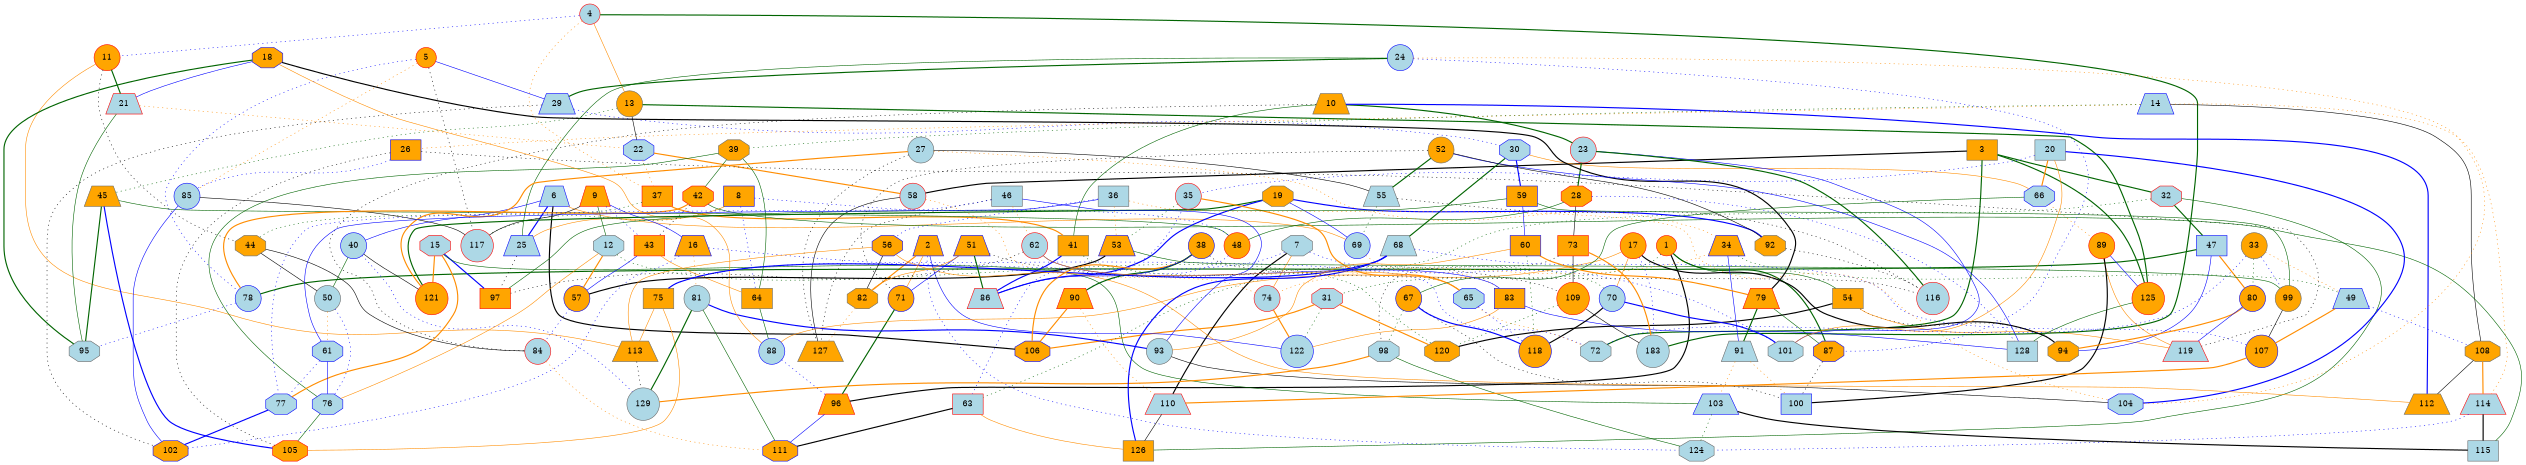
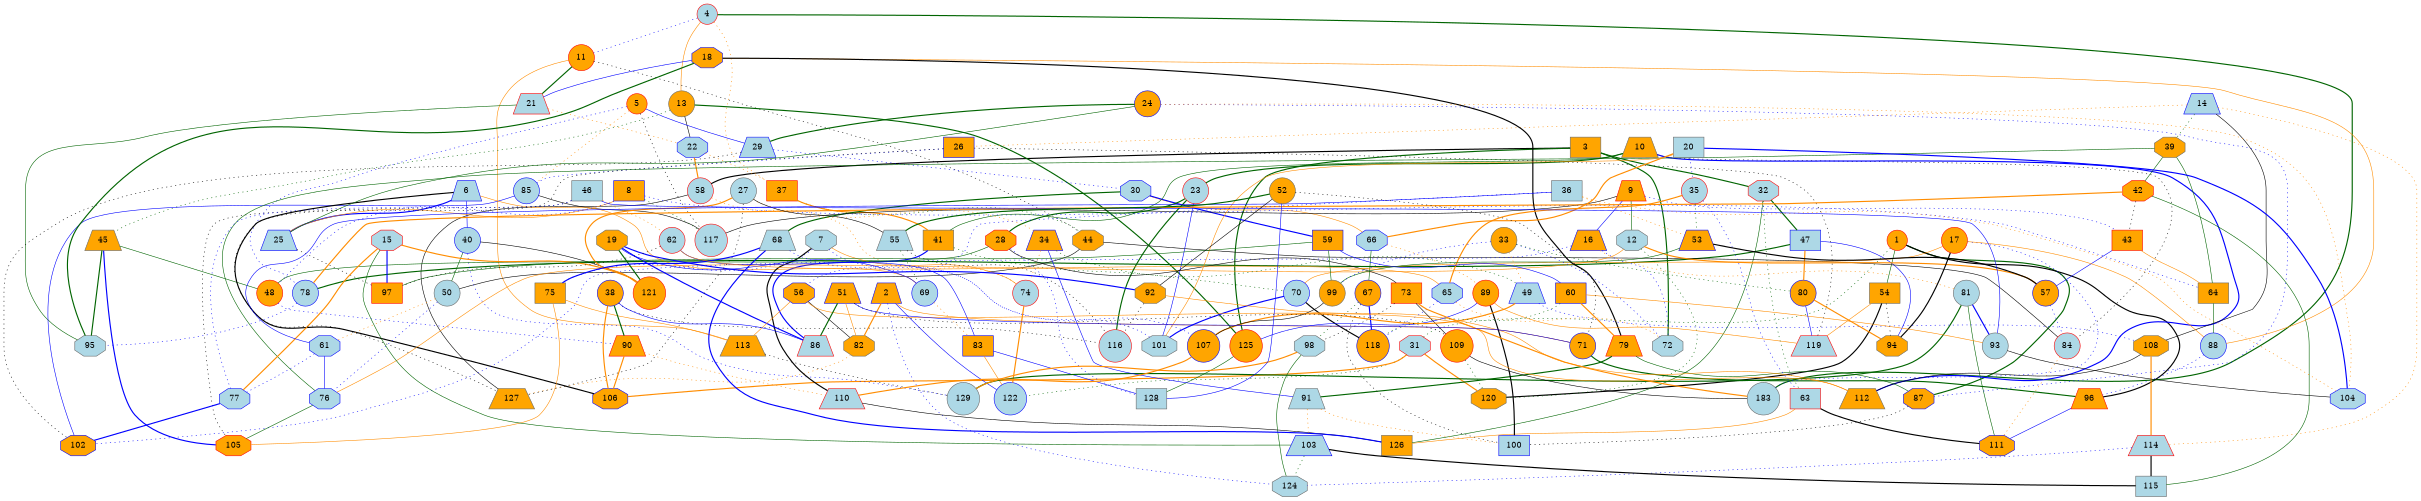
node "24": fillcolor lightblue -> orange
edge "92" -- "112": added
